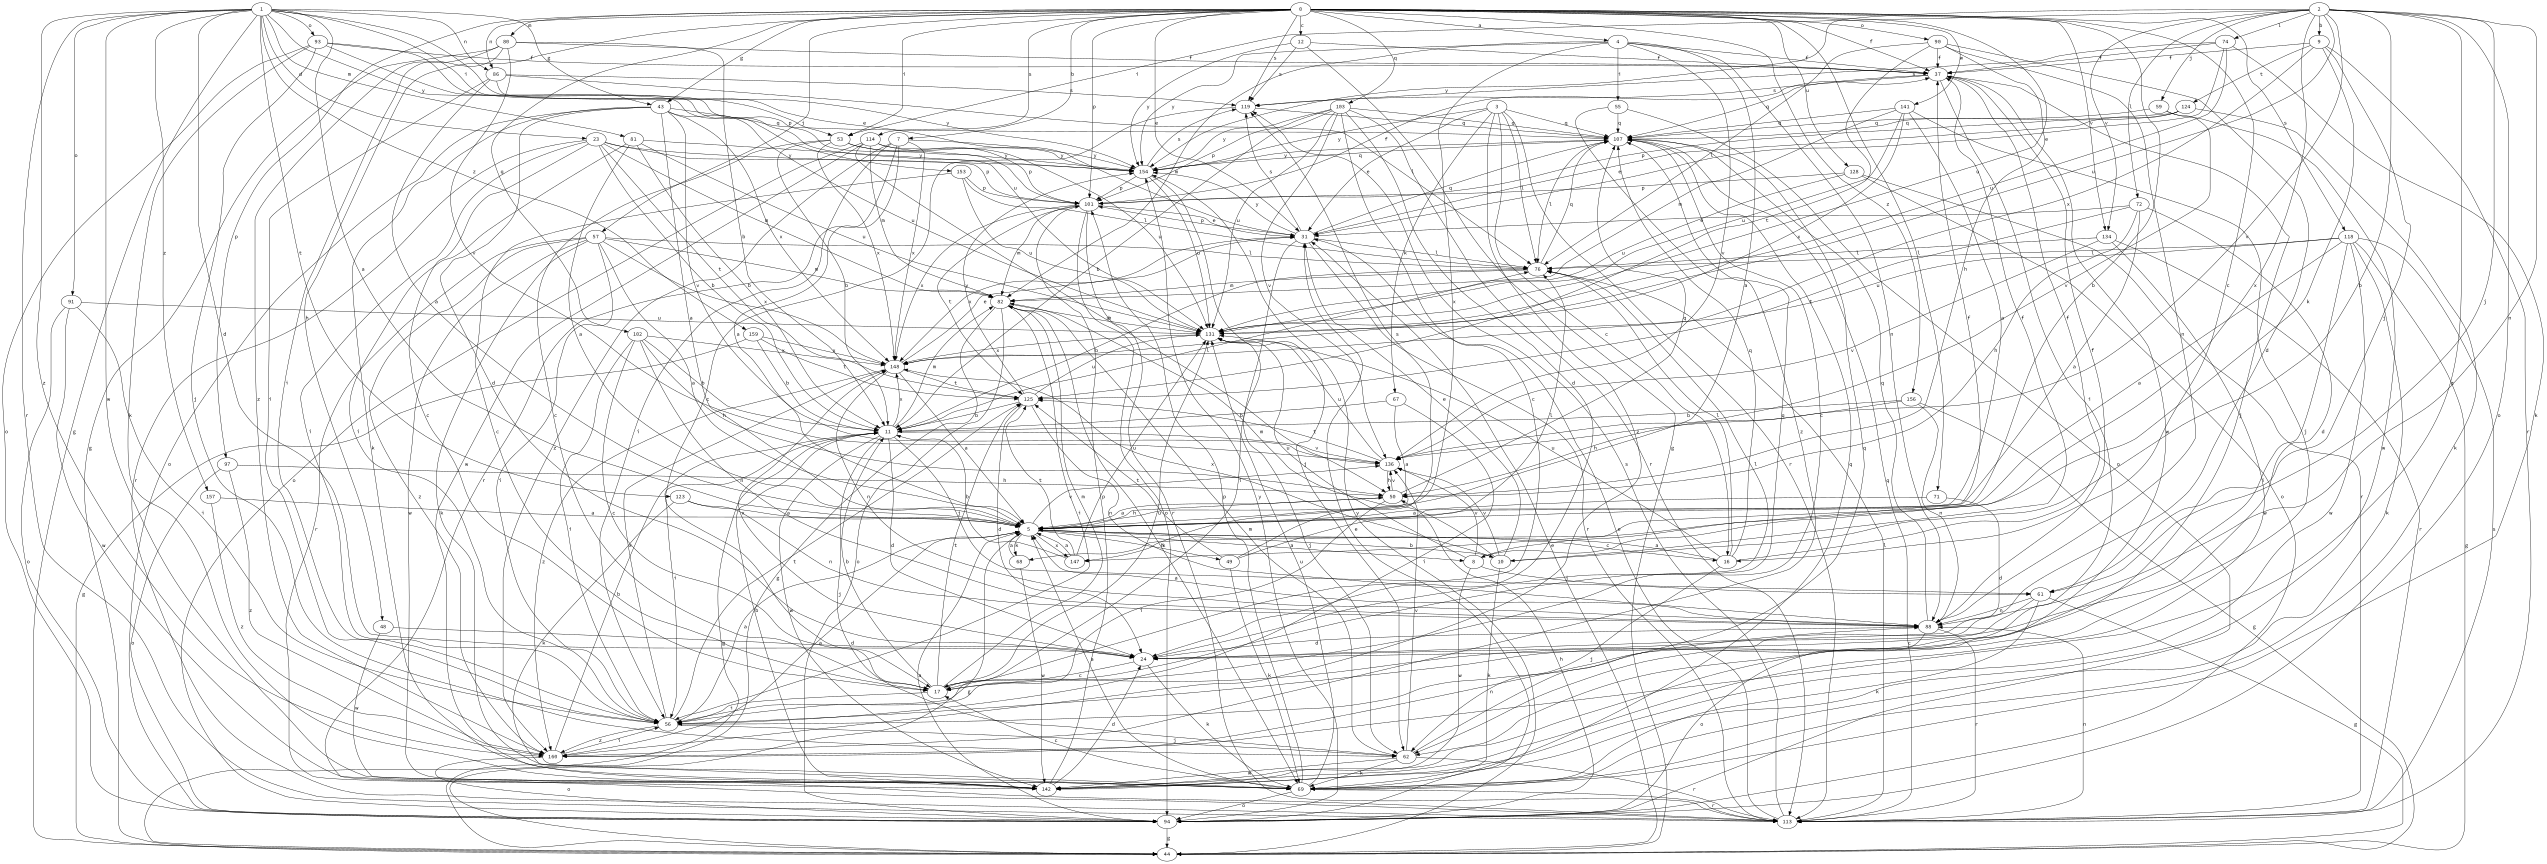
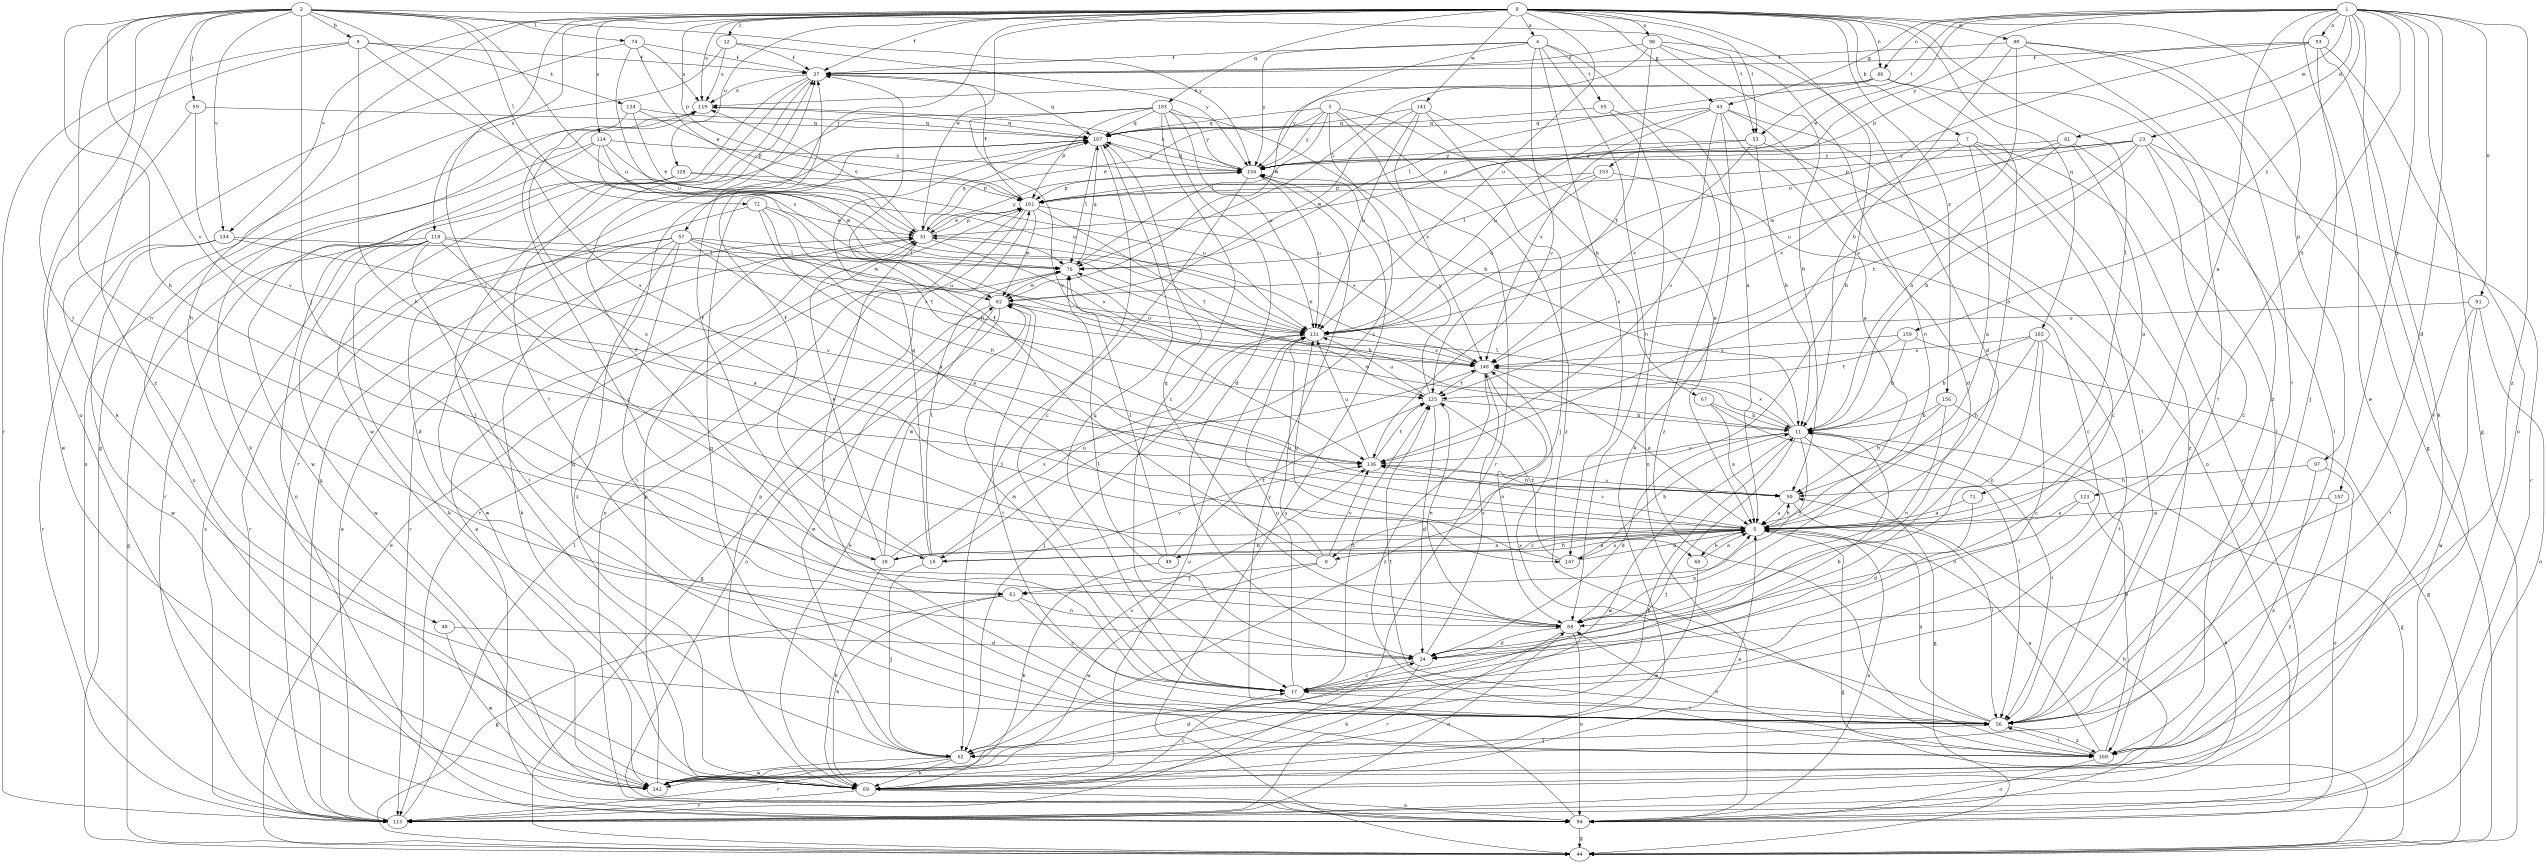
edge "50" -> "107": removed, label "q"
